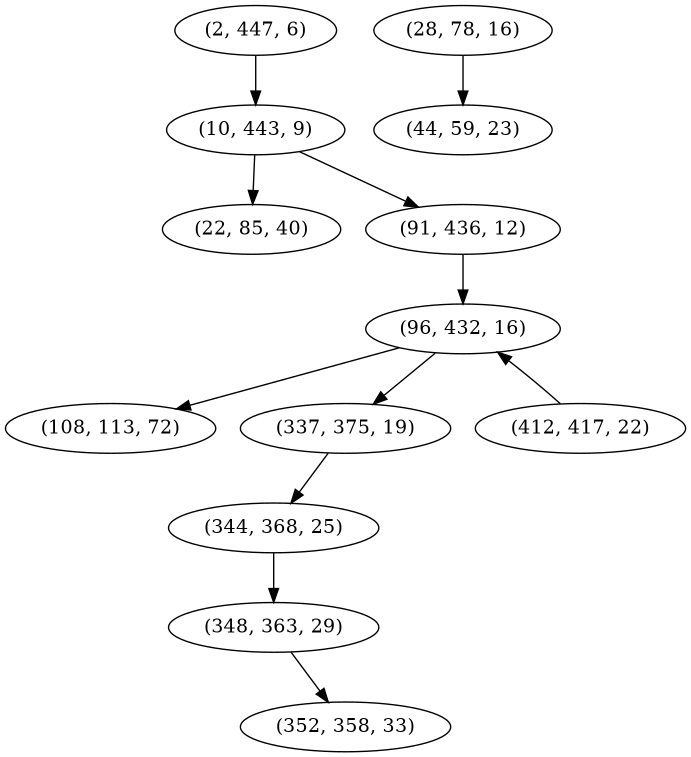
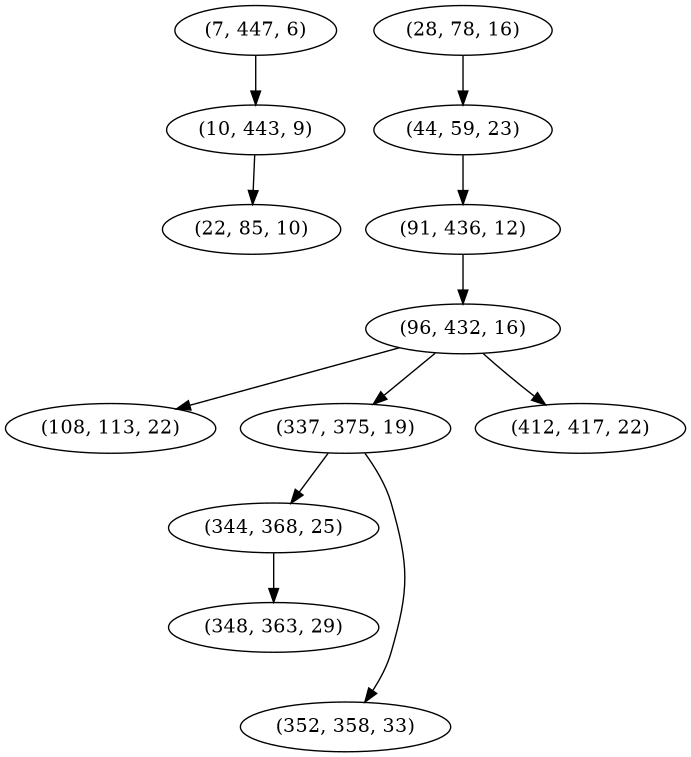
node "(2, 447, 6)": label "(2, 447, 6)" -> "(7, 447, 6)"
edge "(10, 443, 9)" -> "(91, 436, 12)": now "(44, 59, 23)" -> "(91, 436, 12)"
node "(22, 85, 40)": label "(22, 85, 40)" -> "(22, 85, 10)"
edge "(412, 417, 22)" -> "(96, 432, 16)": reversed
node "(108, 113, 72)": label "(108, 113, 72)" -> "(108, 113, 22)"
edge "(348, 363, 29)" -> "(352, 358, 33)": now "(337, 375, 19)" -> "(352, 358, 33)"
